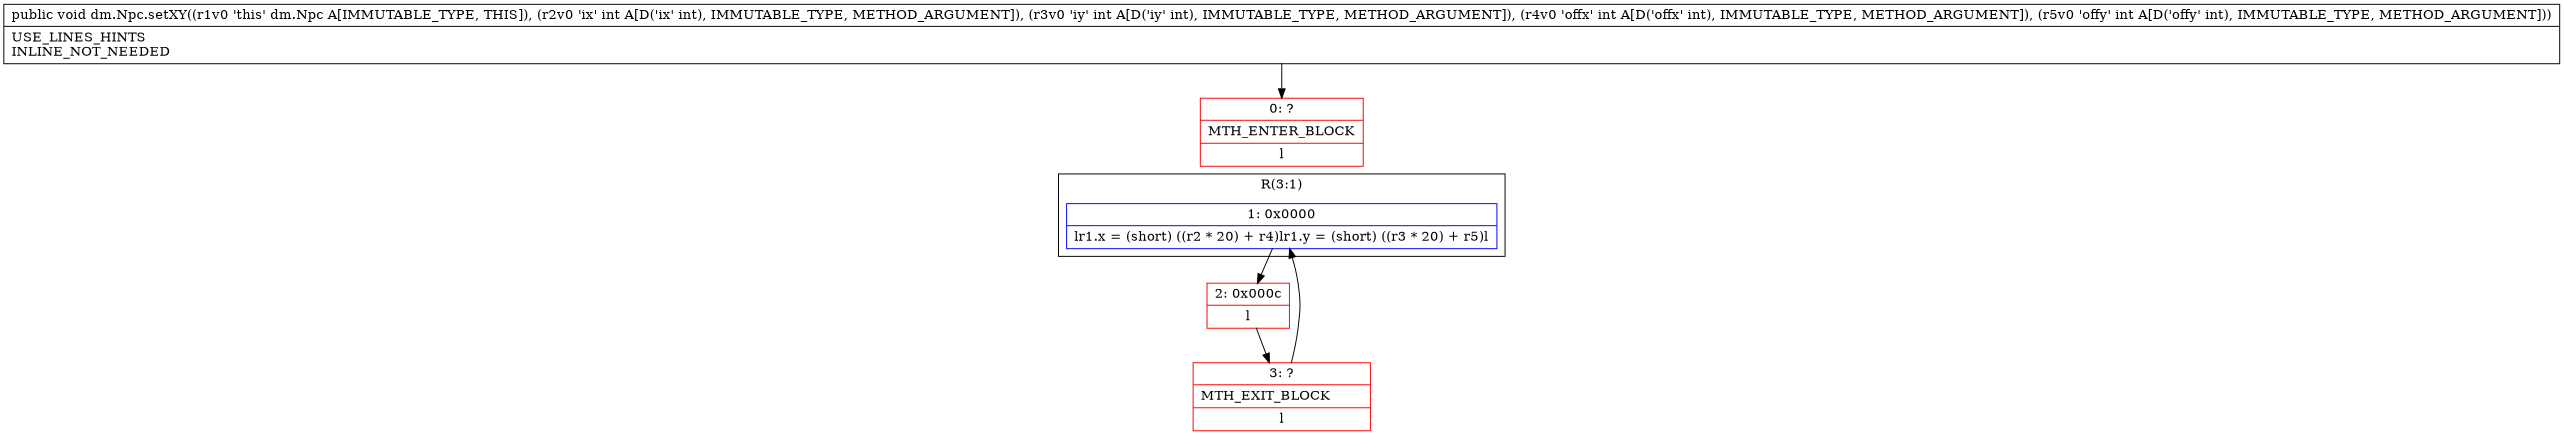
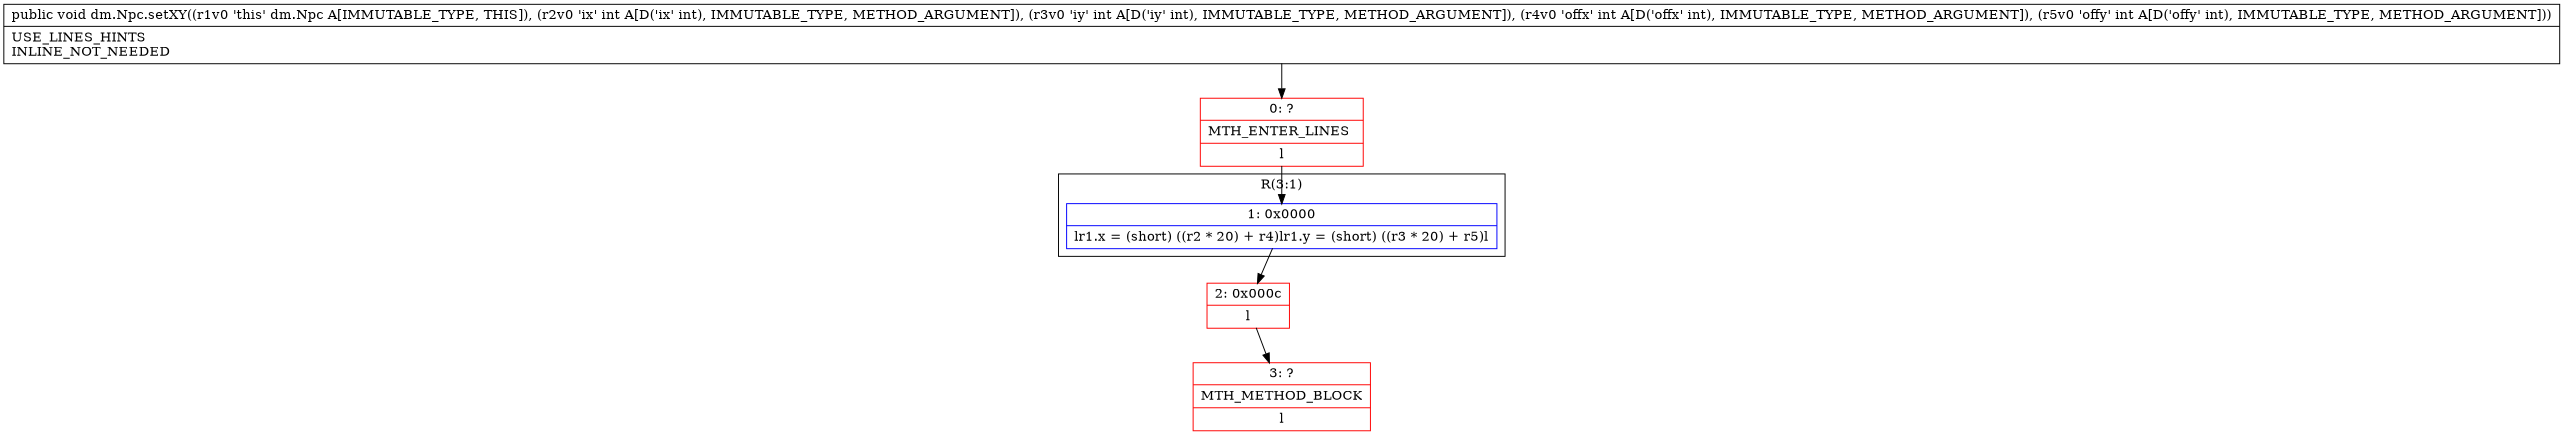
node "0: ?": text "MTH_ENTER_BLOCK" -> "MTH_ENTER_LINES"
edge "3: ?" -> "1: 0x0000": now "0: ?" -> "1: 0x0000"
node "3: ?": text "MTH_EXIT_BLOCK" -> "MTH_METHOD_BLOCK"
